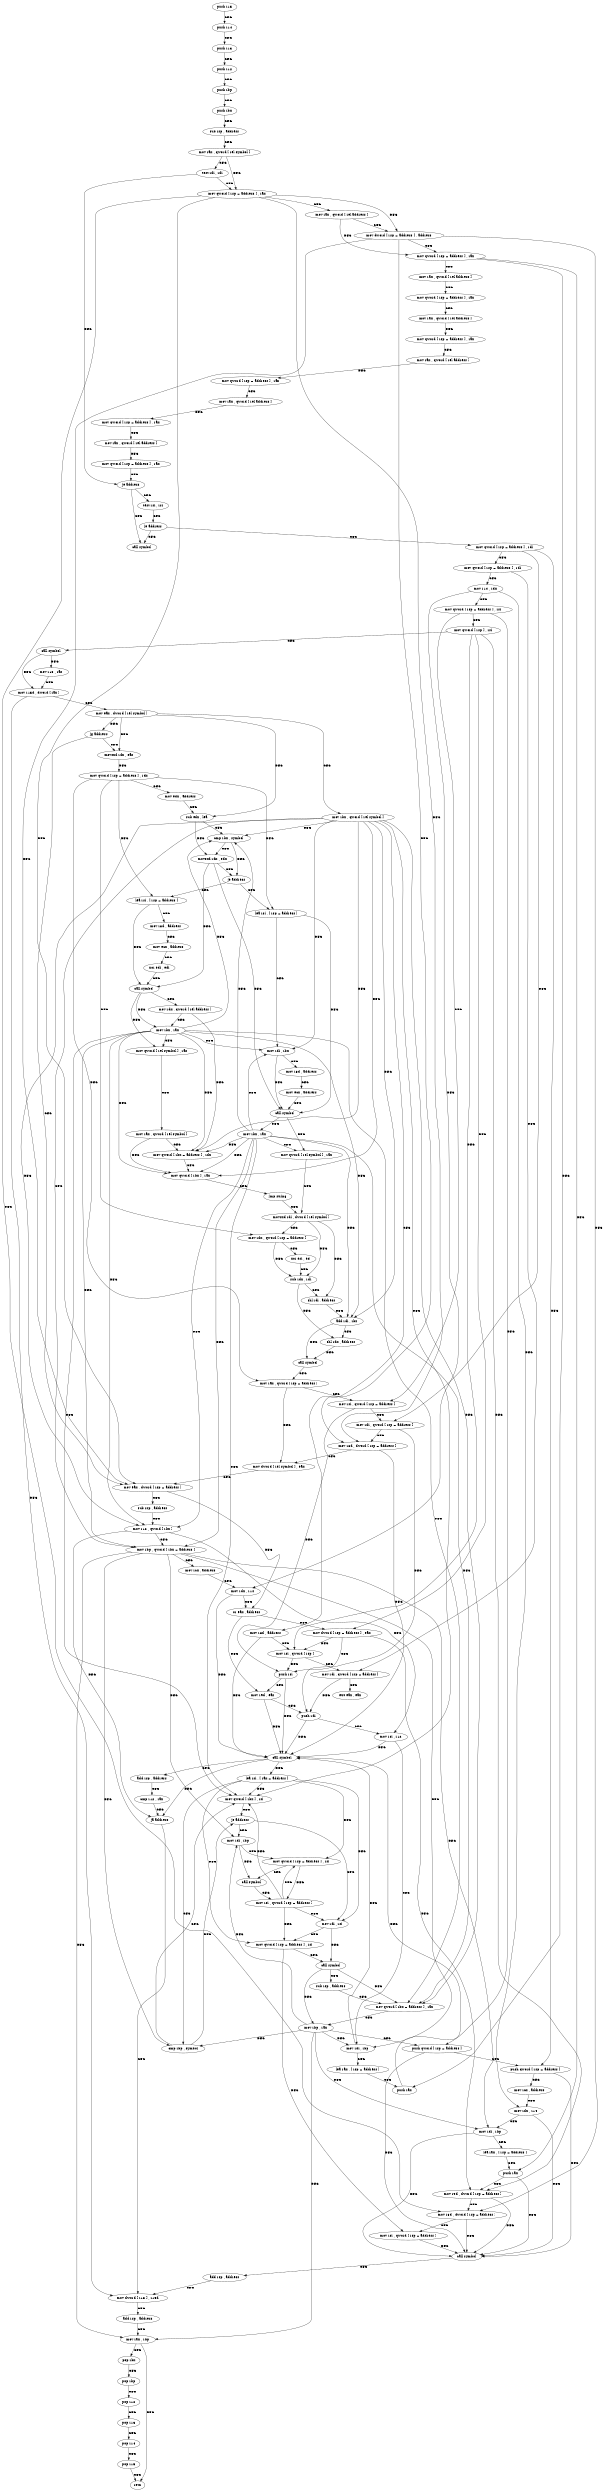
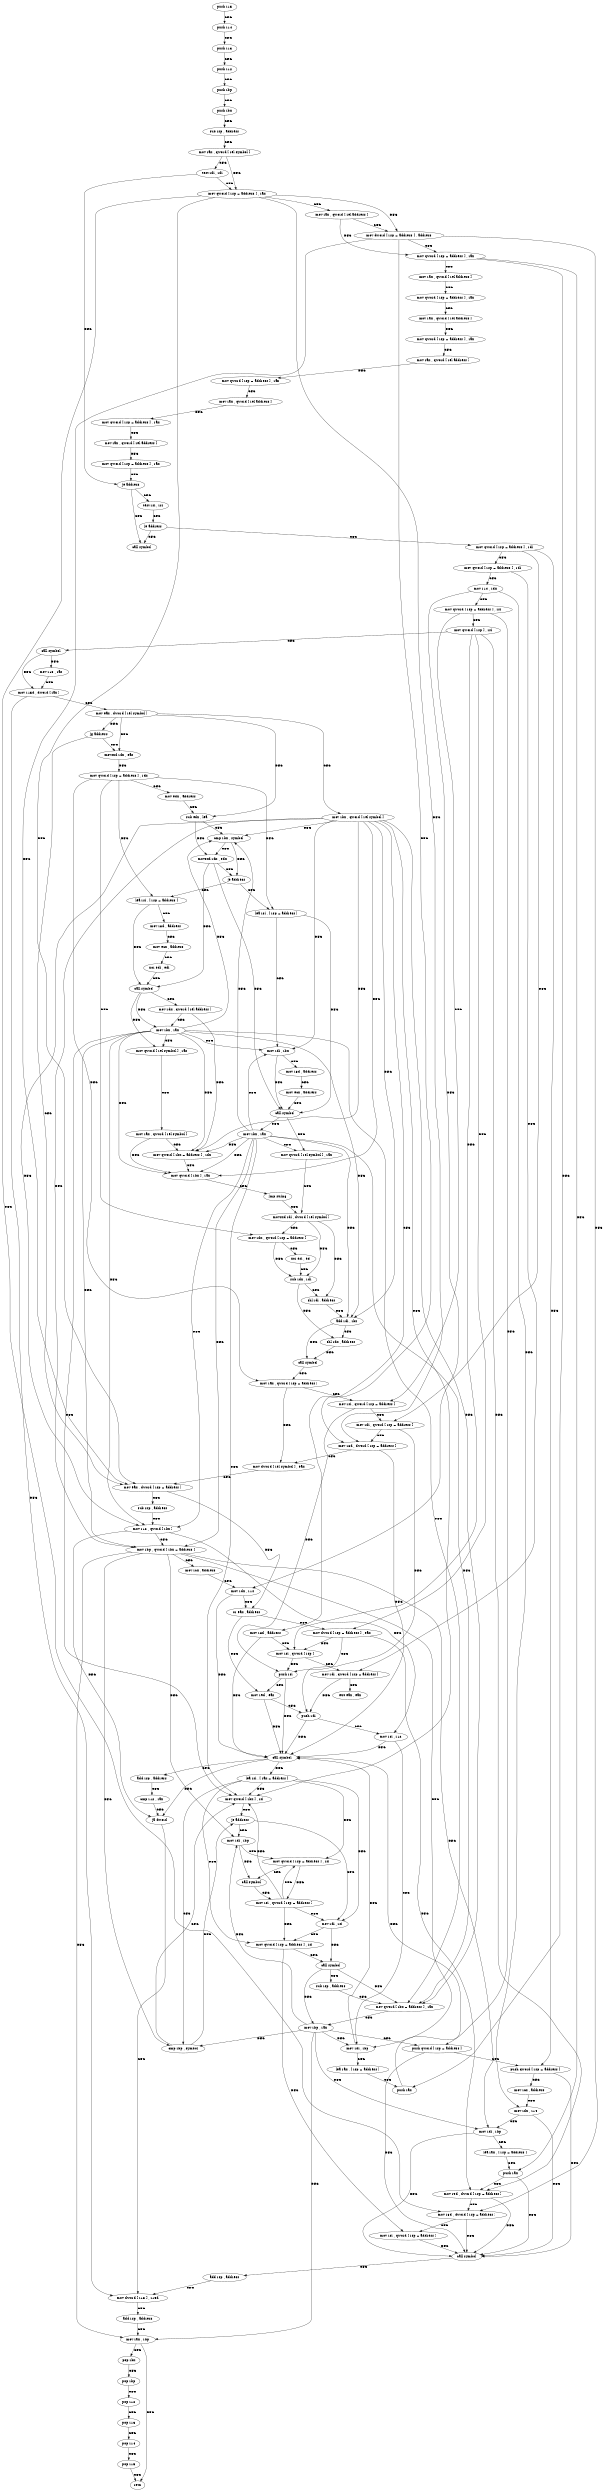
edge "mov rbx , qword [ rel symbol ]" -> "mov rbp , qword [ rbx + address ]": label "CFG" -> "DFG"
node "ja address": label "ja address" -> "ja dword"
